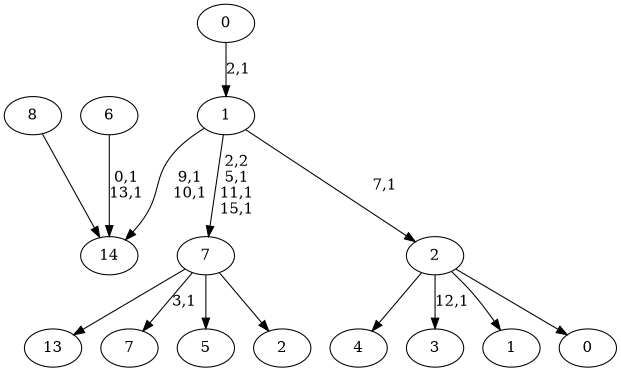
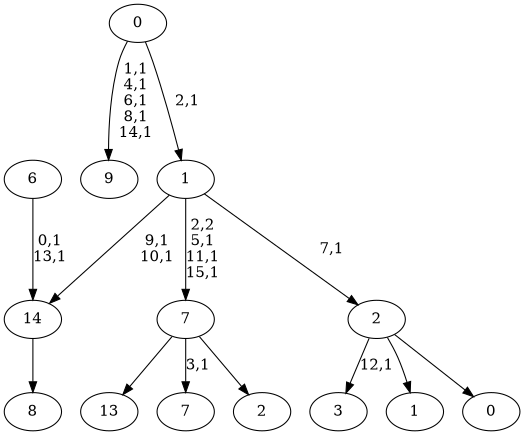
node "9": added
edge "8" -> "14": reversed
node "5": removed
node "4": removed
